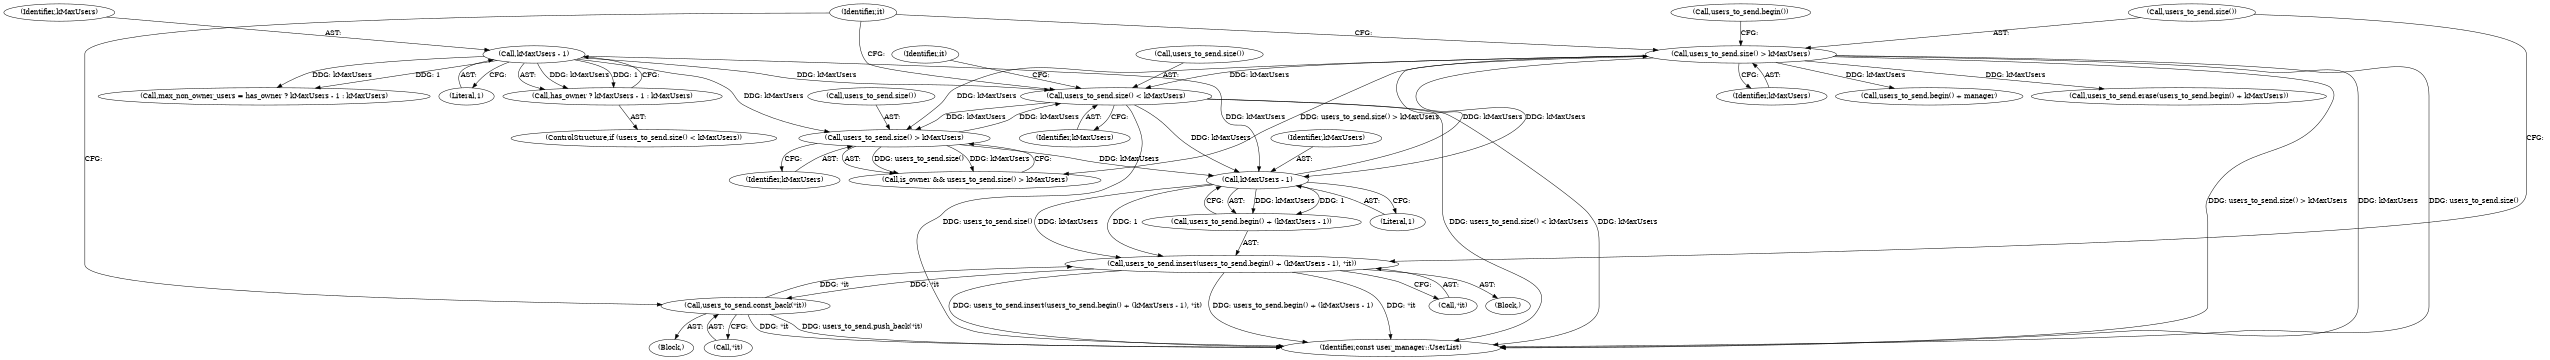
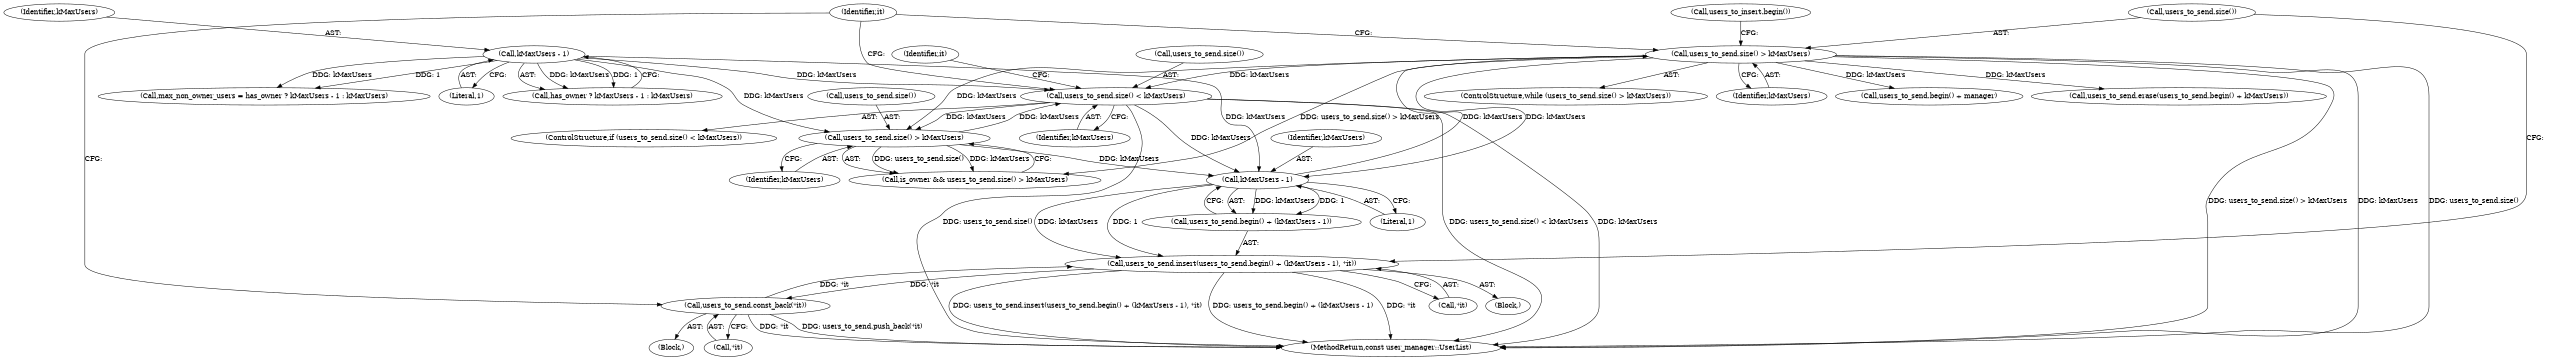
node "(Call,users_to_send.begin())": label "(Call,users_to_send.begin())" -> "(Call,users_to_insert.begin())"
node "(ControlStructure,while (users_to_send.size() > kMaxUsers))": added
edge "(Call,has_owner ? kMaxUsers - 1 : kMaxUsers)" -> "(ControlStructure,if (users_to_send.size() < kMaxUsers))": now "(Call,users_to_send.size() < kMaxUsers)" -> "(ControlStructure,if (users_to_send.size() < kMaxUsers))"
node "(Identifier,const user_manager::UserList)": label "(Identifier,const user_manager::UserList)" -> "(MethodReturn,const user_manager::UserList)"
